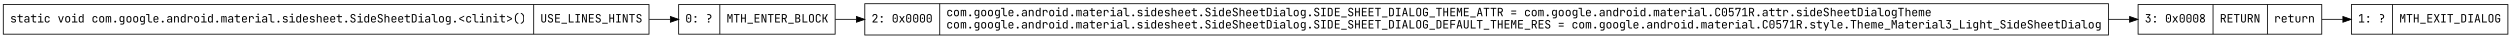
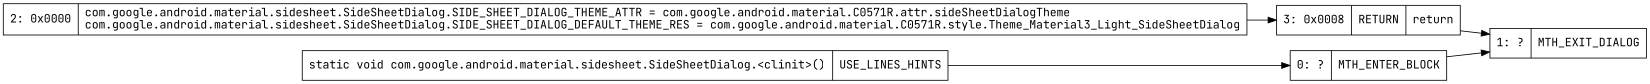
edge "0: ?" -> "2: 0x0000": now "0: ?" -> "1: ?"
